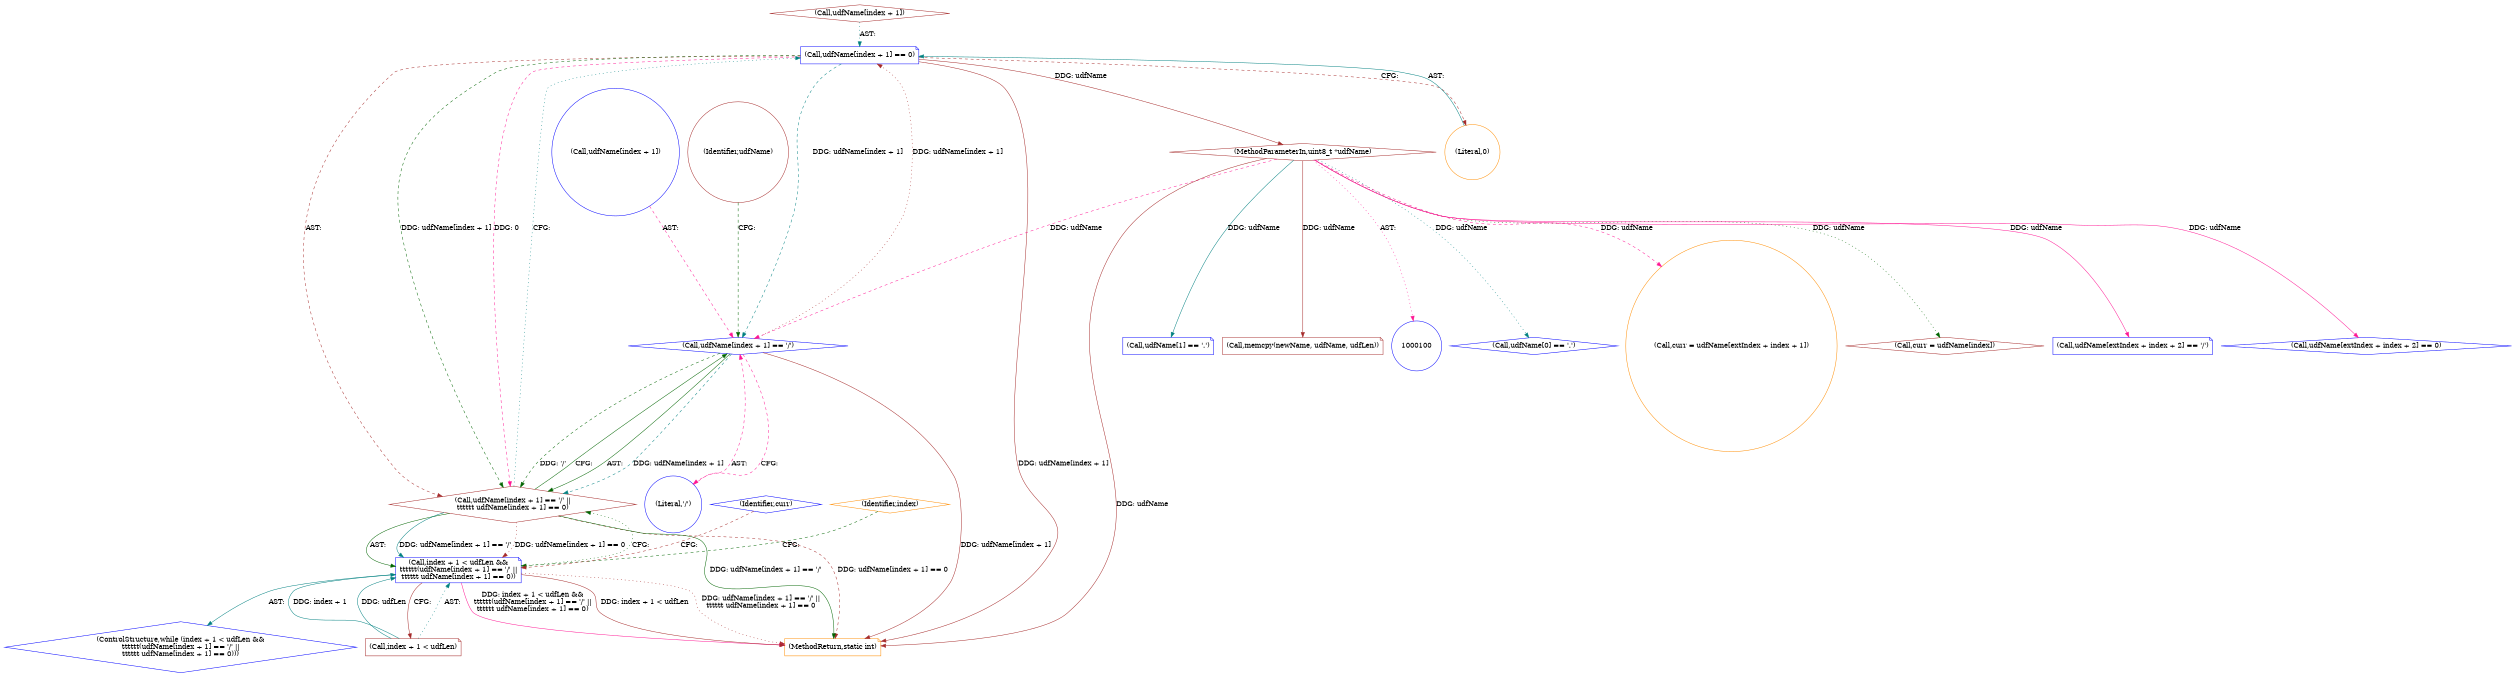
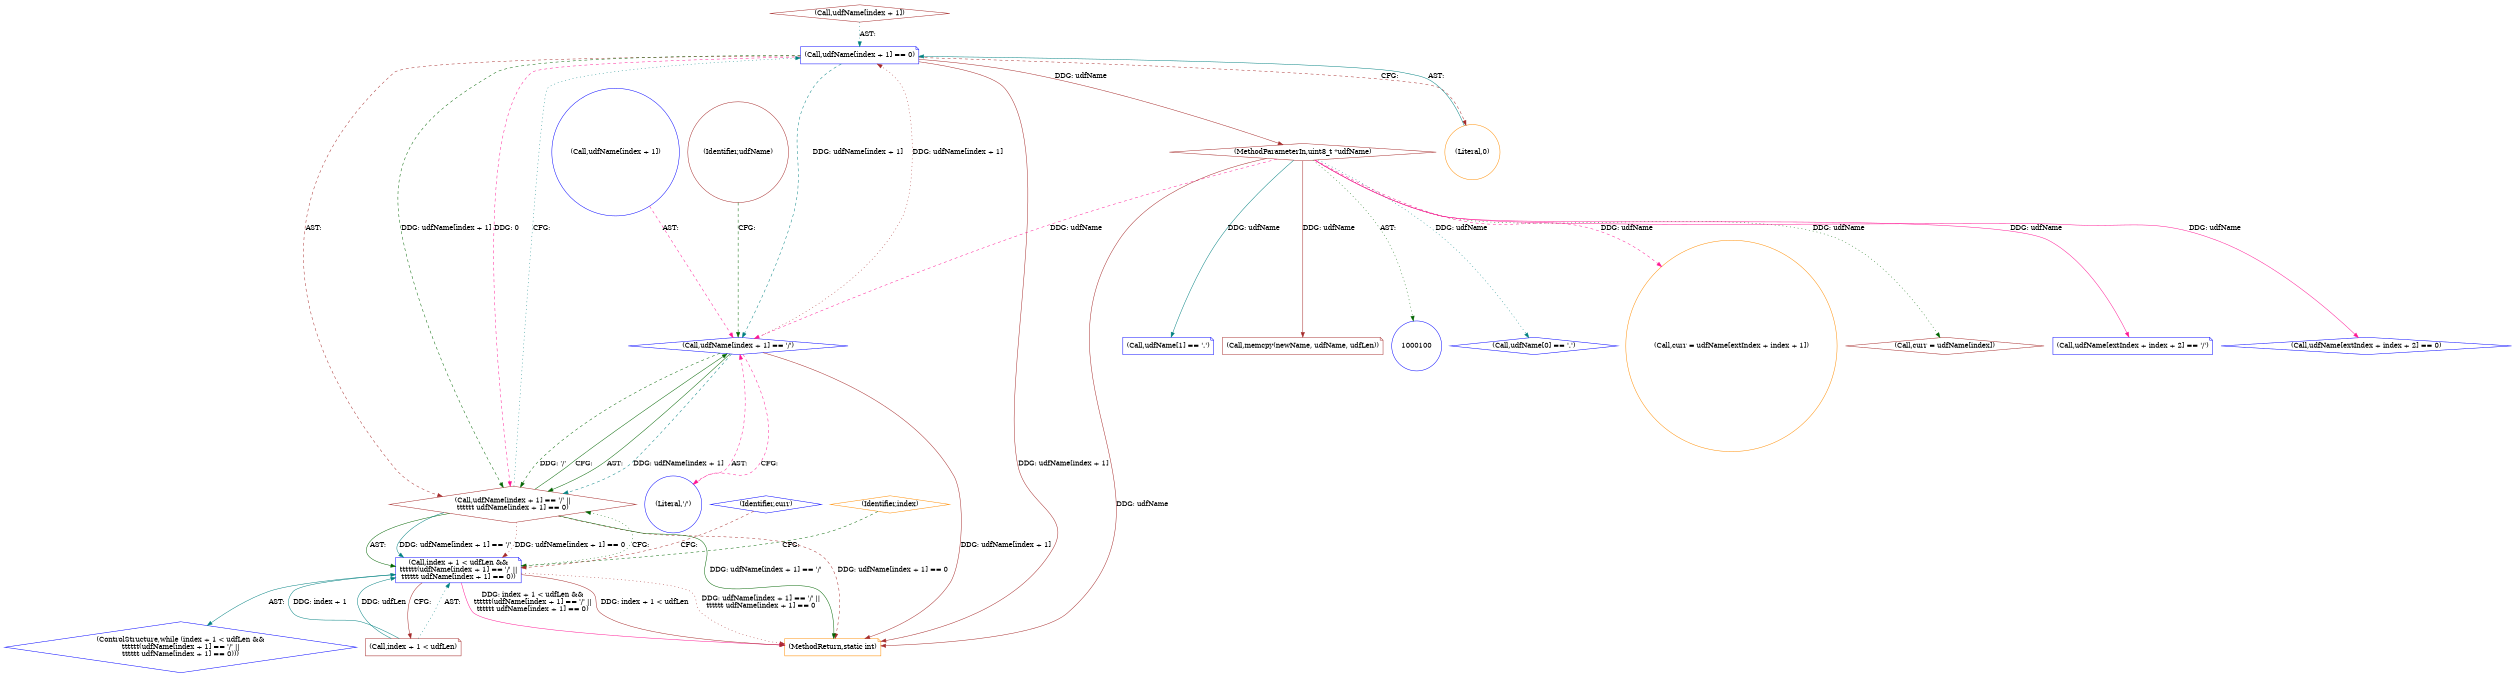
edge "(MethodParameterIn,uint8_t *udfName)" -> "1000100": color deeppink -> darkgreen
